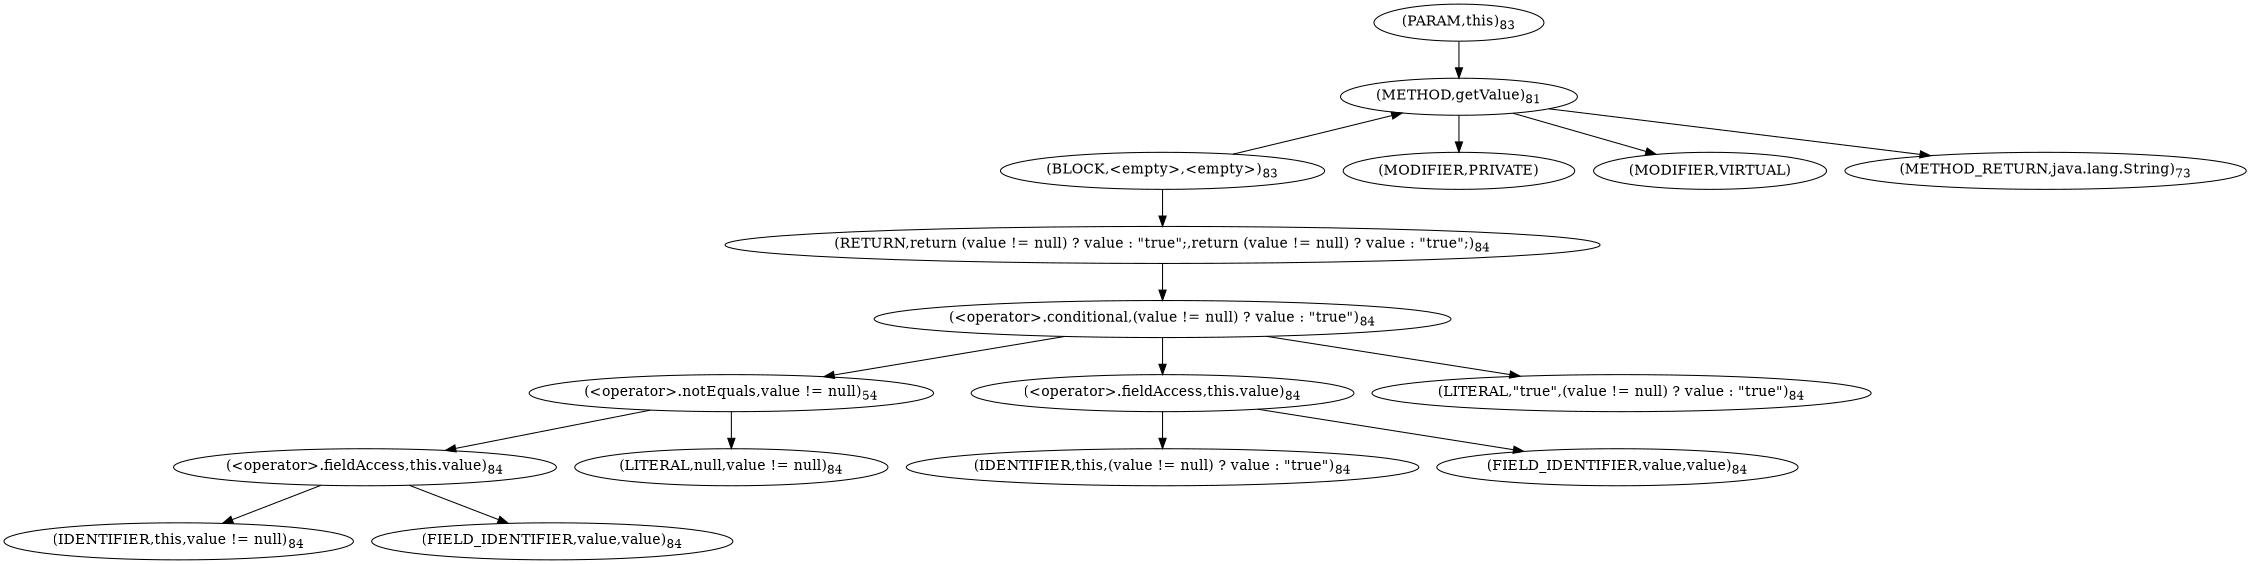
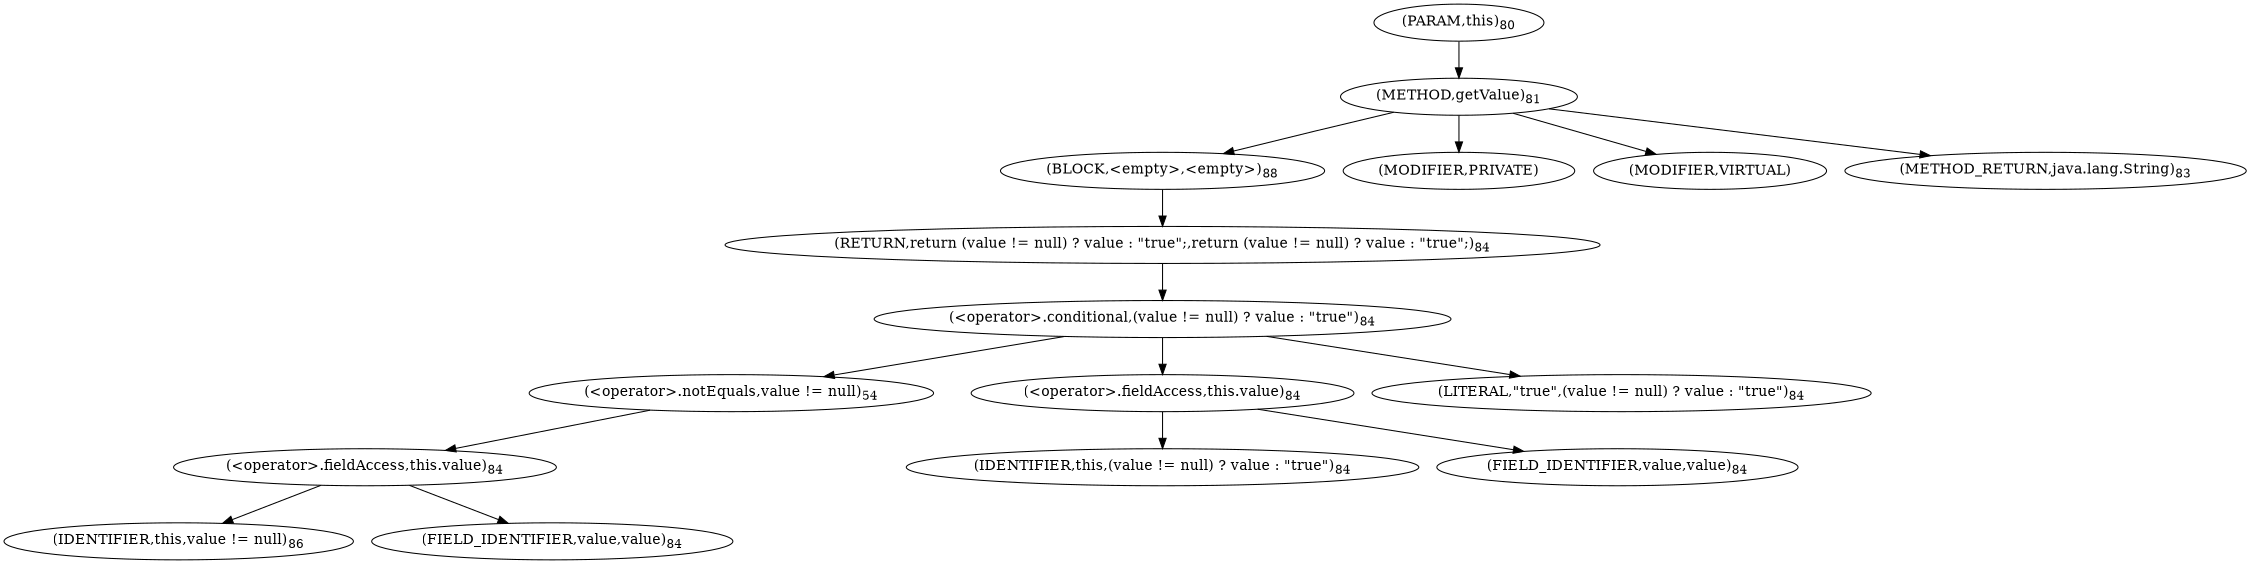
node "(PARAM,this)": text "83" -> "80"
edge "(BLOCK,<empty>,<empty>)" -> "(METHOD,getValue)": reversed
node "(BLOCK,<empty>,<empty>)": text "83" -> "88"
node "(METHOD_RETURN,java.lang.String)": text "73" -> "83"
node "(LITERAL,null,value != null)": removed
node "(IDENTIFIER,this,value != null)": text "84" -> "86"
